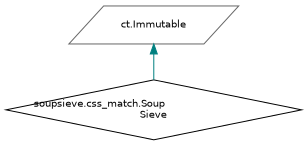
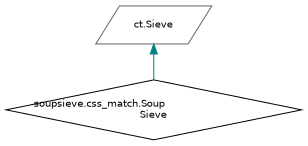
node "ct.Immutable": label "ct.Immutable" -> "ct.Sieve"
